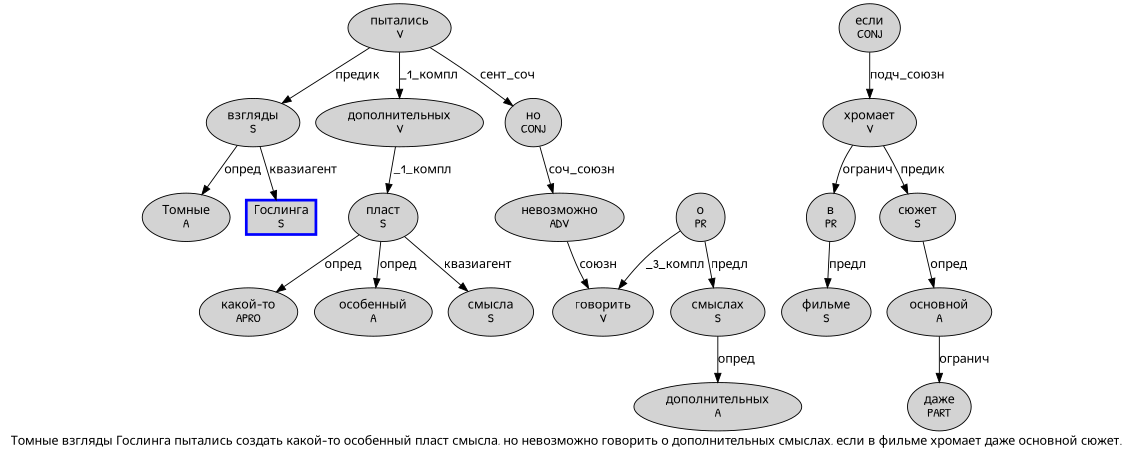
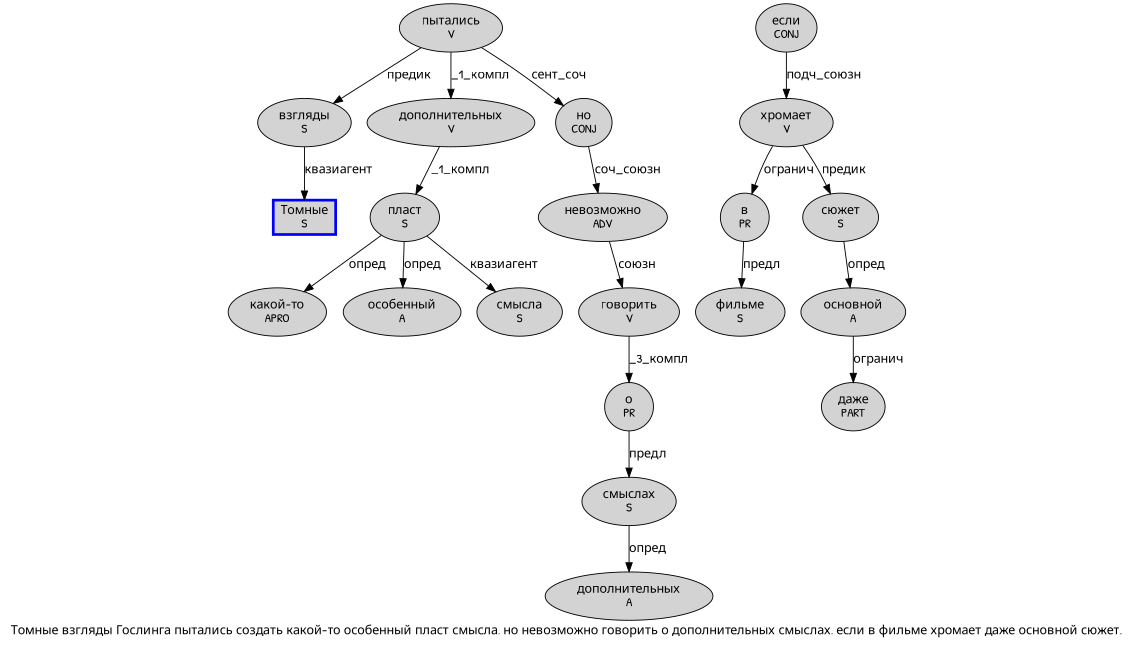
node "Томные A": removed
node "Гослинга S": label "Гослинга S" -> "Томные S"
edge "о PR" -> "говорить V": reversed
